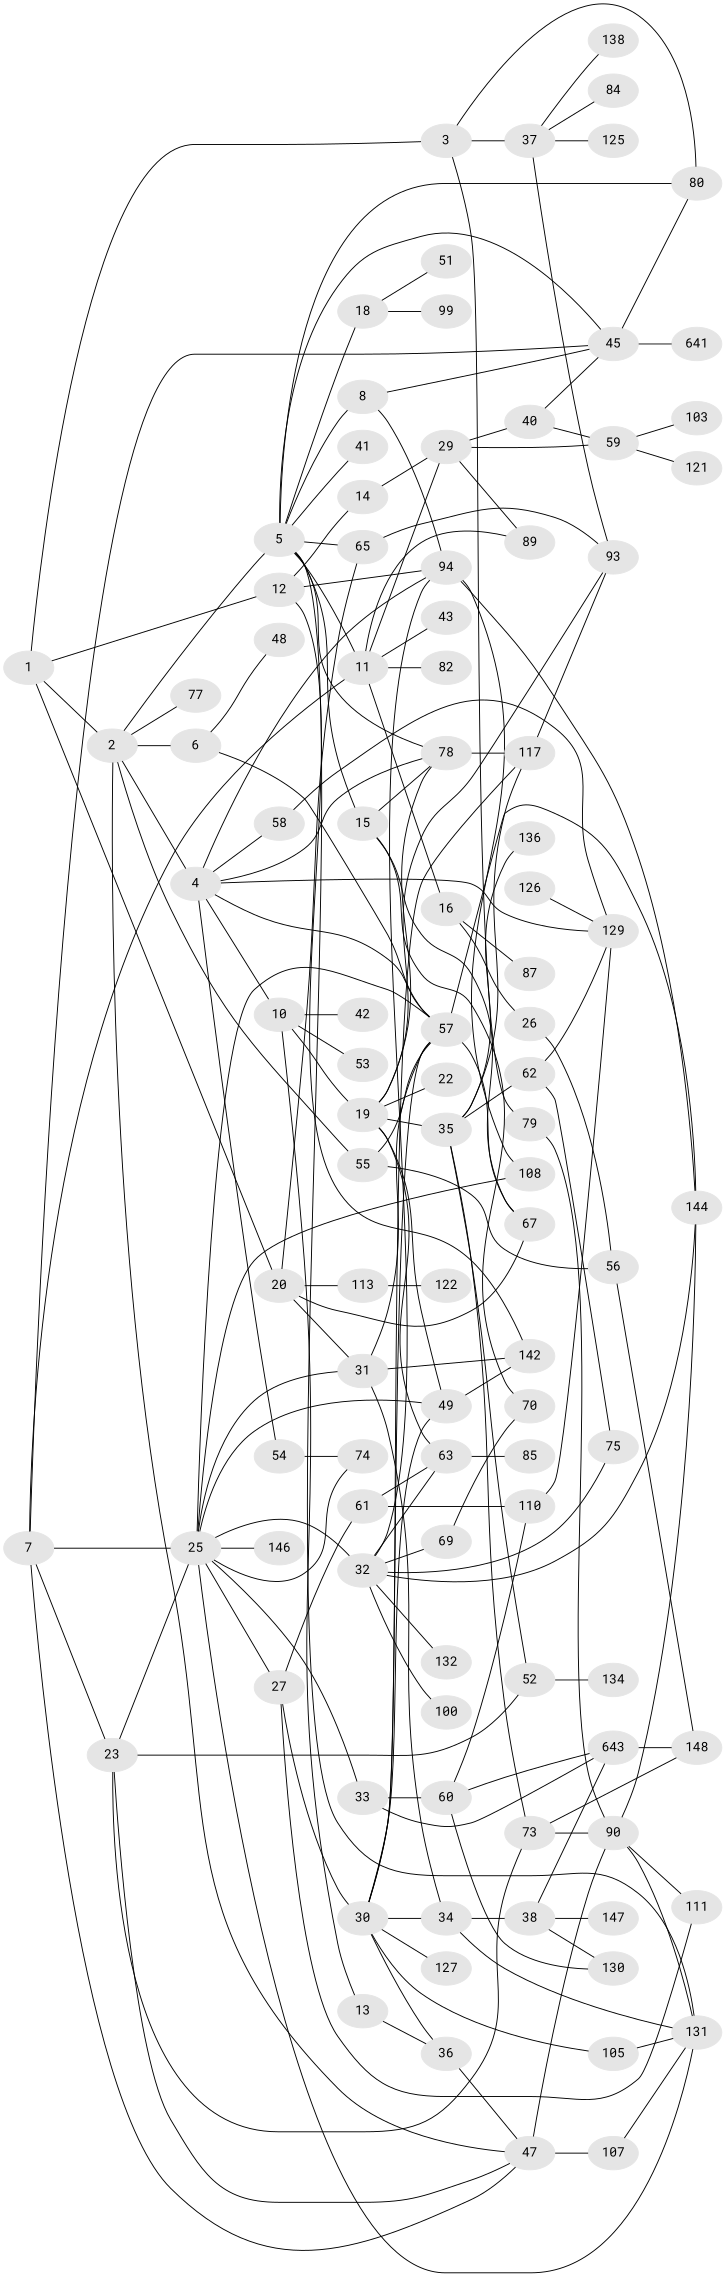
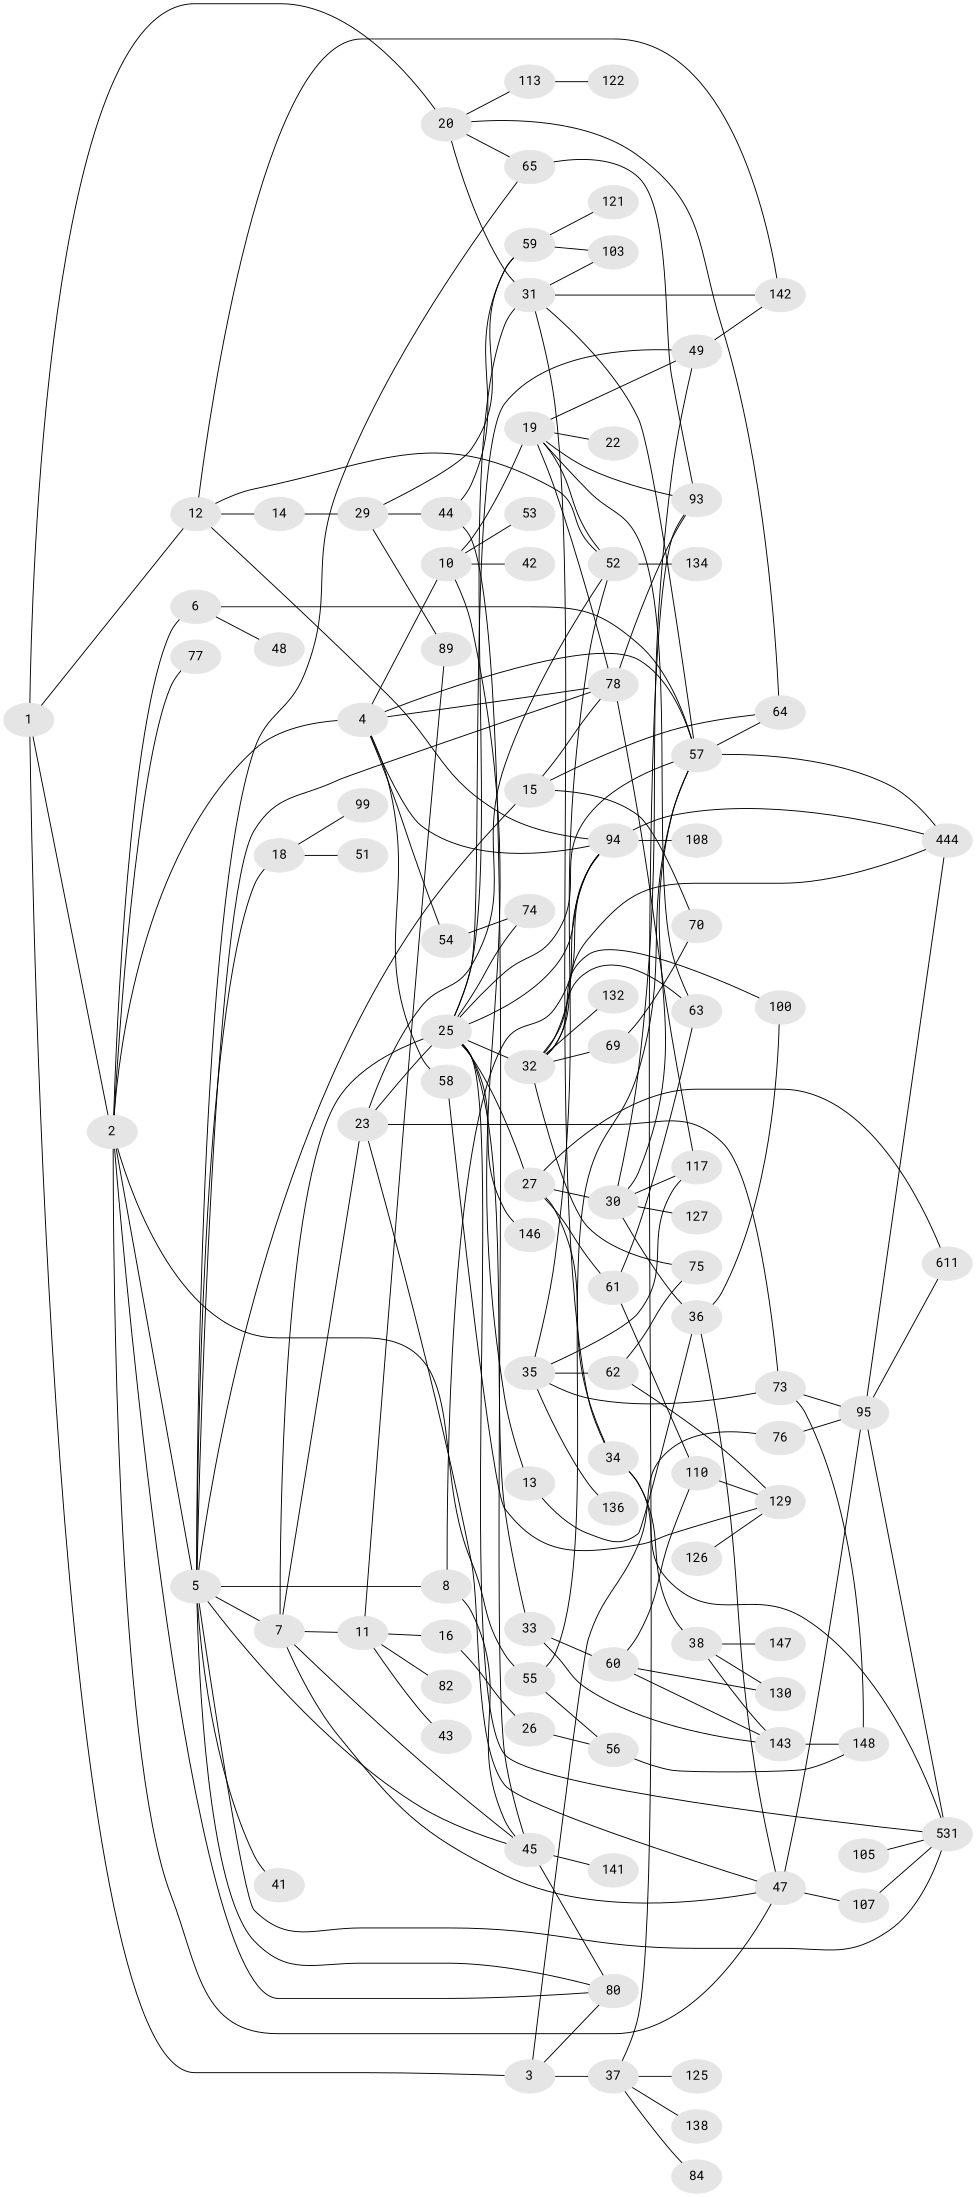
edge "103" -- "31": added
node "641": label "641" -> "141"
node "40": label "40" -> "44"
edge "12" -- "52": added
edge "29" -- "11": removed
edge "5" -- "11": now "5" -- "7"
edge "93" -- "117": now "93" -- "78"
edge "4" -- "129": removed
node "87": removed
edge "19" -- "35": now "19" -- "52"
node "79": label "79" -> "76"
edge "100" -- "36": added
node "144": label "144" -> "444"
node "67": label "67" -> "64"
edge "108" -- "25": now "94" -- "25"
node "85": removed
edge "2" -- "80": added
node "643": label "643" -> "143"
node "90": label "90" -> "95"
node "111": label "111" -> "611"
edge "30" -- "34": now "27" -- "34"
edge "30" -- "105": removed
node "131": label "131" -> "531"
